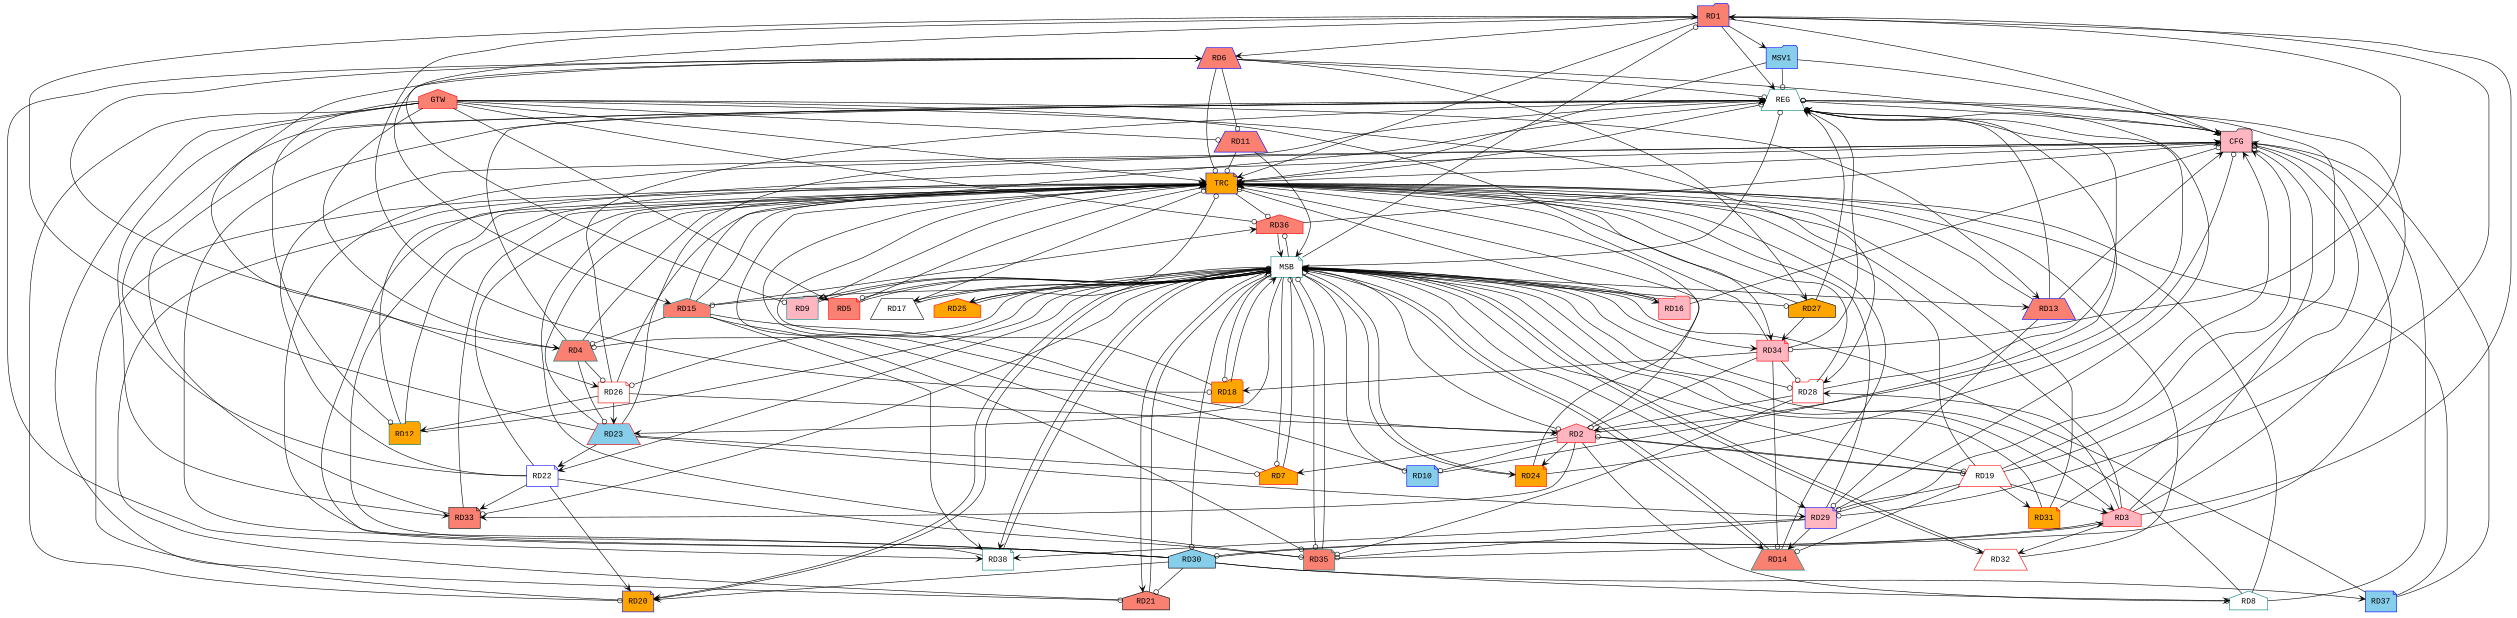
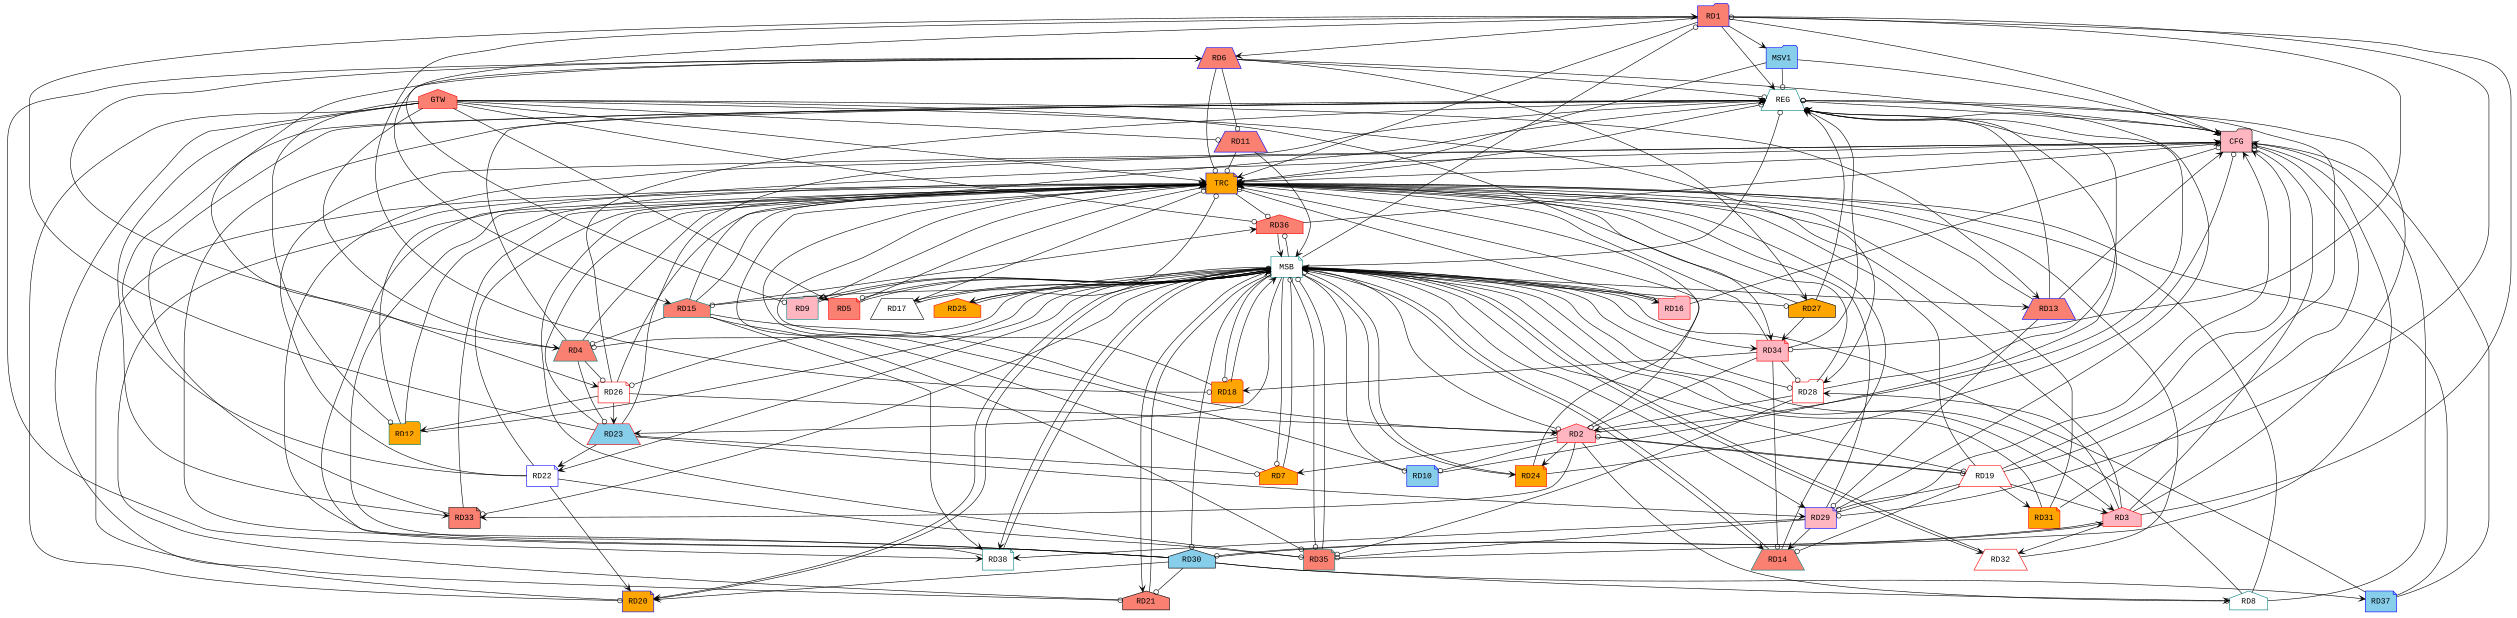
edge "RD3" -> "RD1": arrowhead vee -> odot
edge "RD22" -> "RD33": removed
